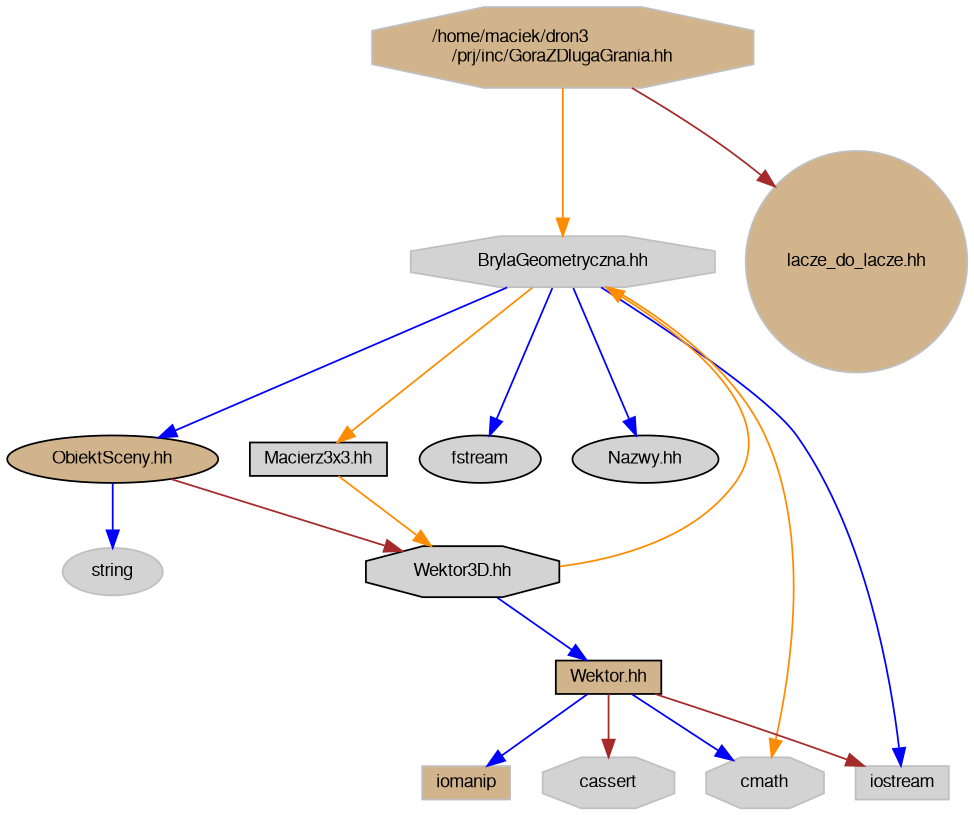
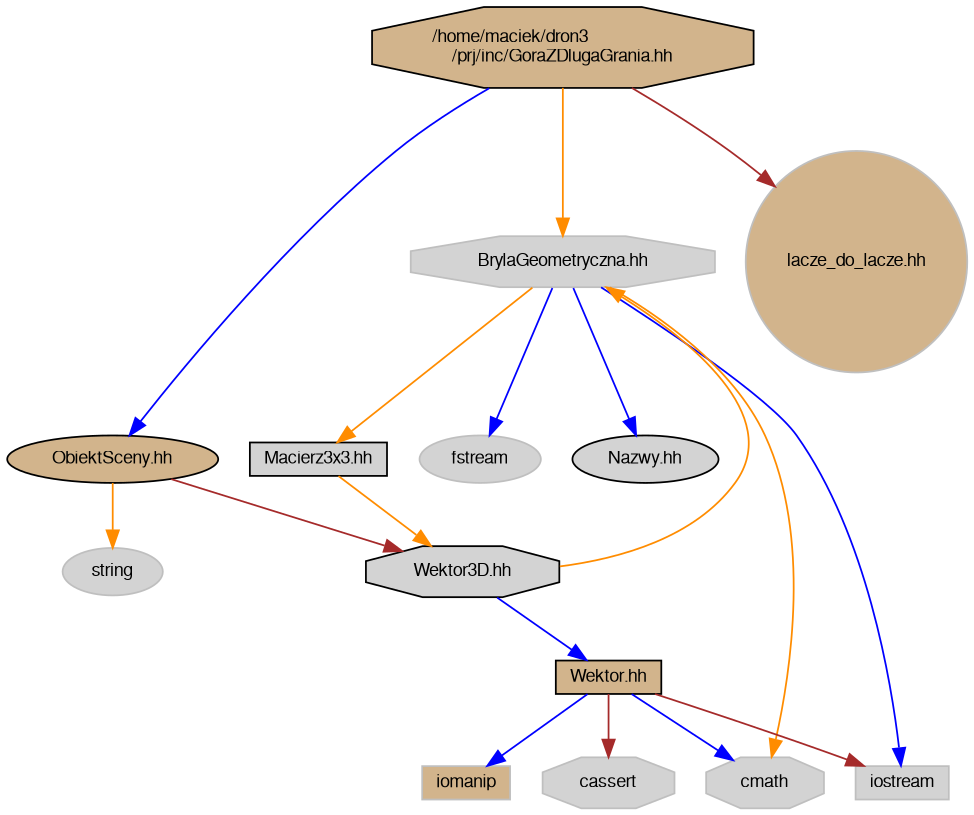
node "/home/maciek/dron3 /prj/inc/GoraZDlugaGrania.hh": color grey75 -> black
edge "BrylaGeometryczna.hh" -> "ObiektSceny.hh": now "/home/maciek/dron3 /prj/inc/GoraZDlugaGrania.hh" -> "ObiektSceny.hh"
node "fstream": color black -> grey75
edge "ObiektSceny.hh" -> "string": color blue -> darkorange
